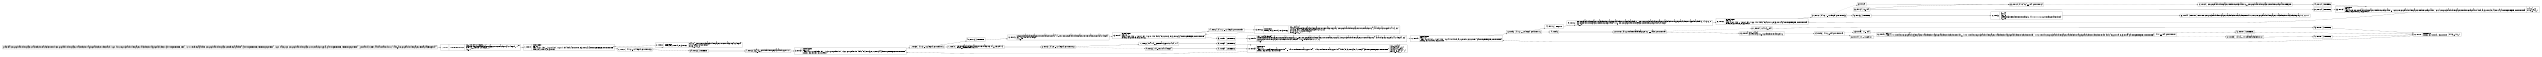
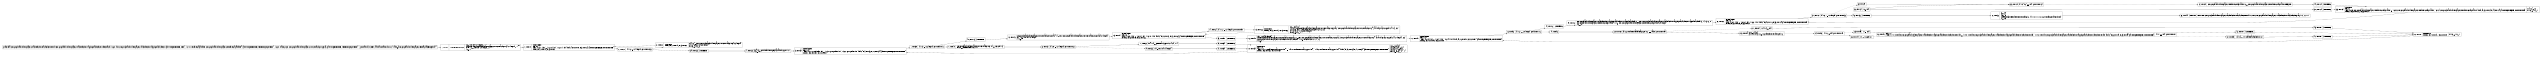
node "44: 0x0116": text "DEFAULT" -> "SYNTHETIC"
